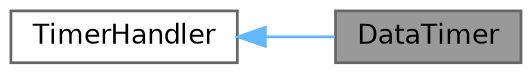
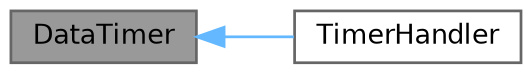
edge "DataTimer" -> "TimerHandler": reversed
